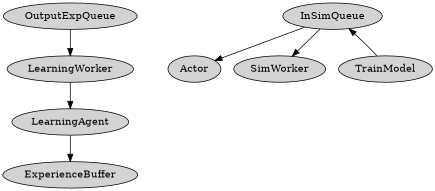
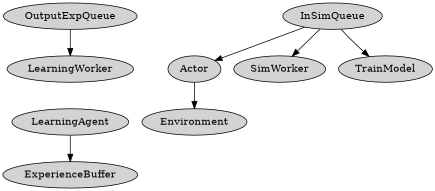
edge "TrainModel" -> "InSimQueue": reversed
edge "LearningWorker" -> "LearningAgent": removed
node "Environment": added
